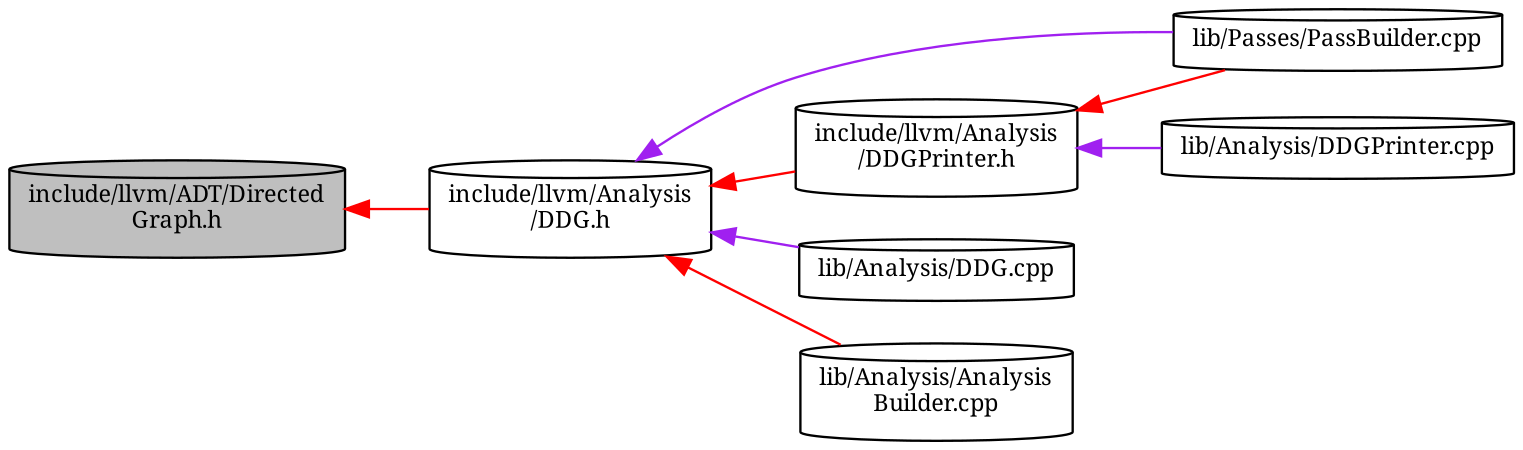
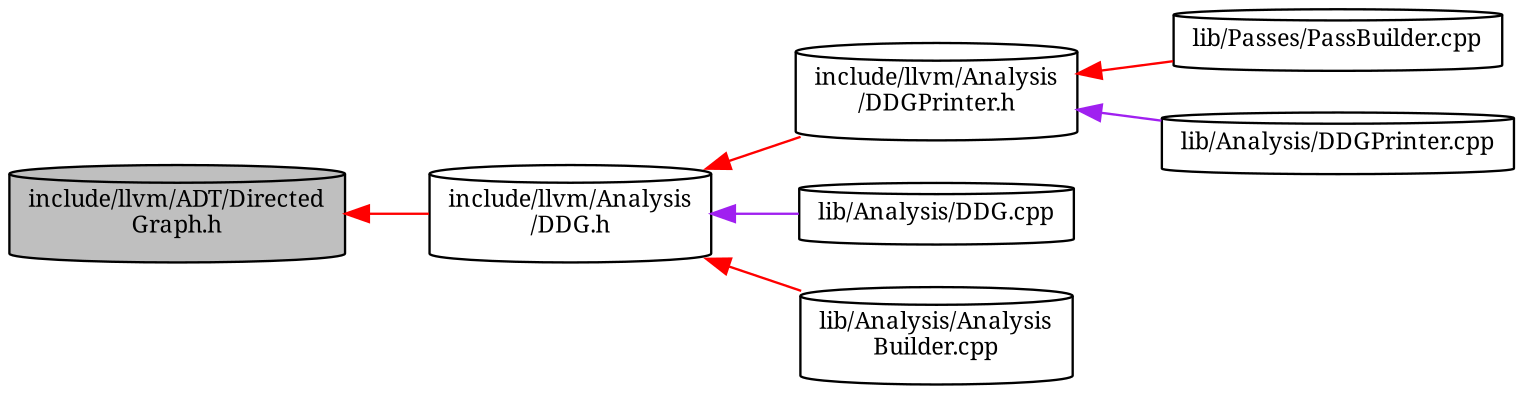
edge "lib/Passes/PassBuilder.cpp" -> "include/llvm/Analysis /DDG.h": removed
